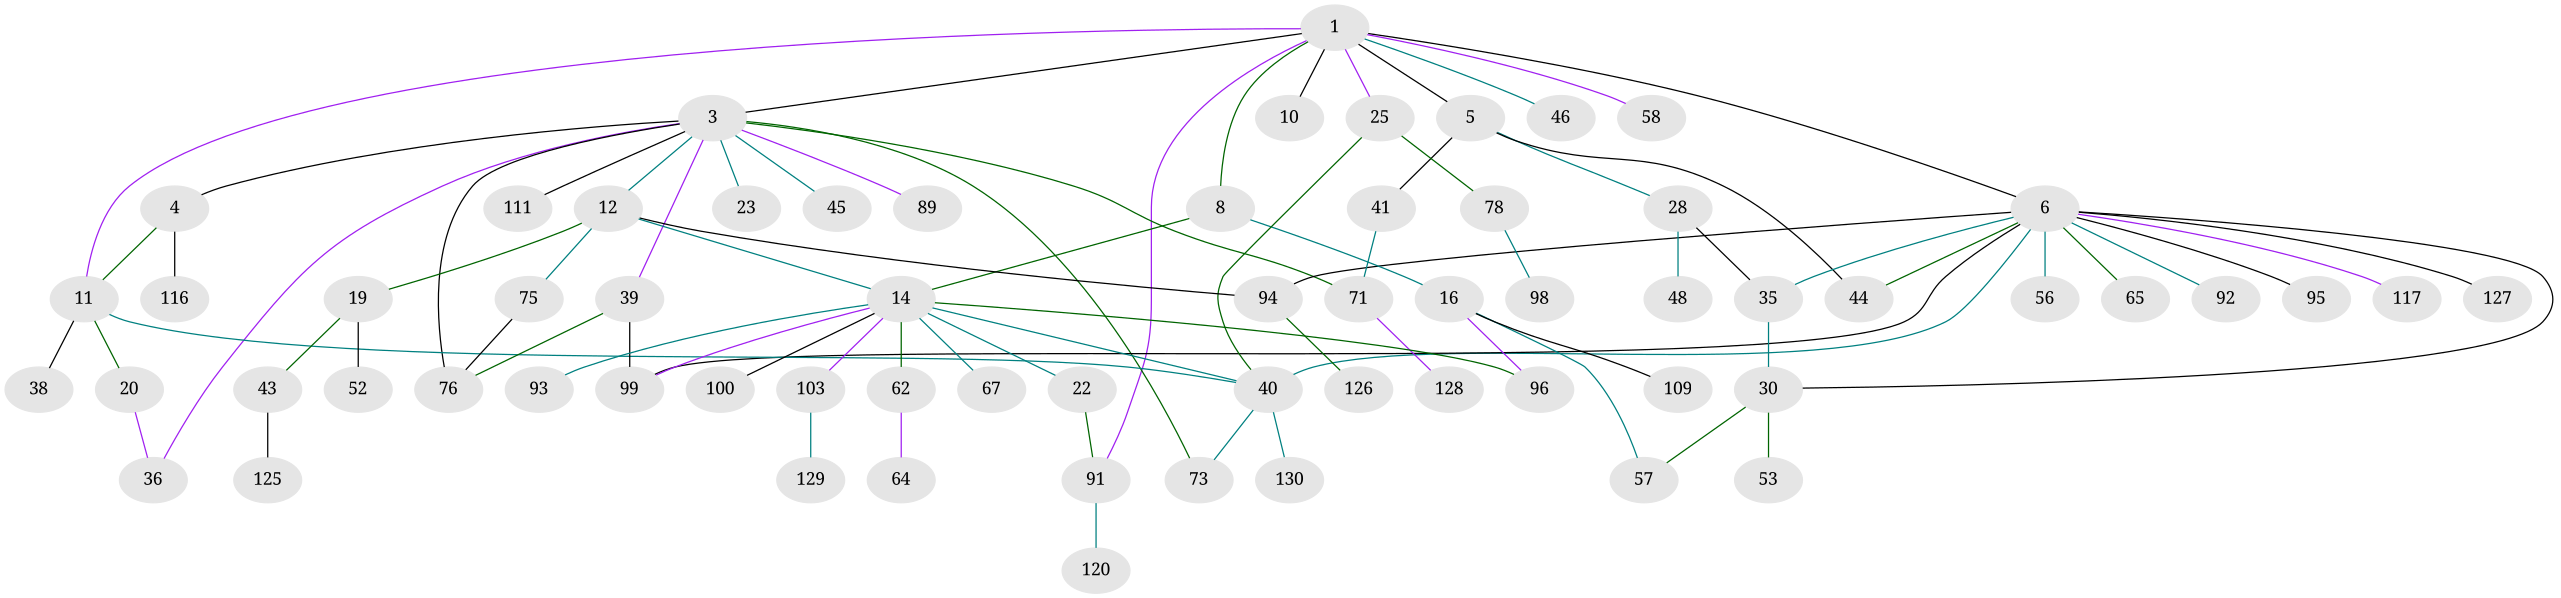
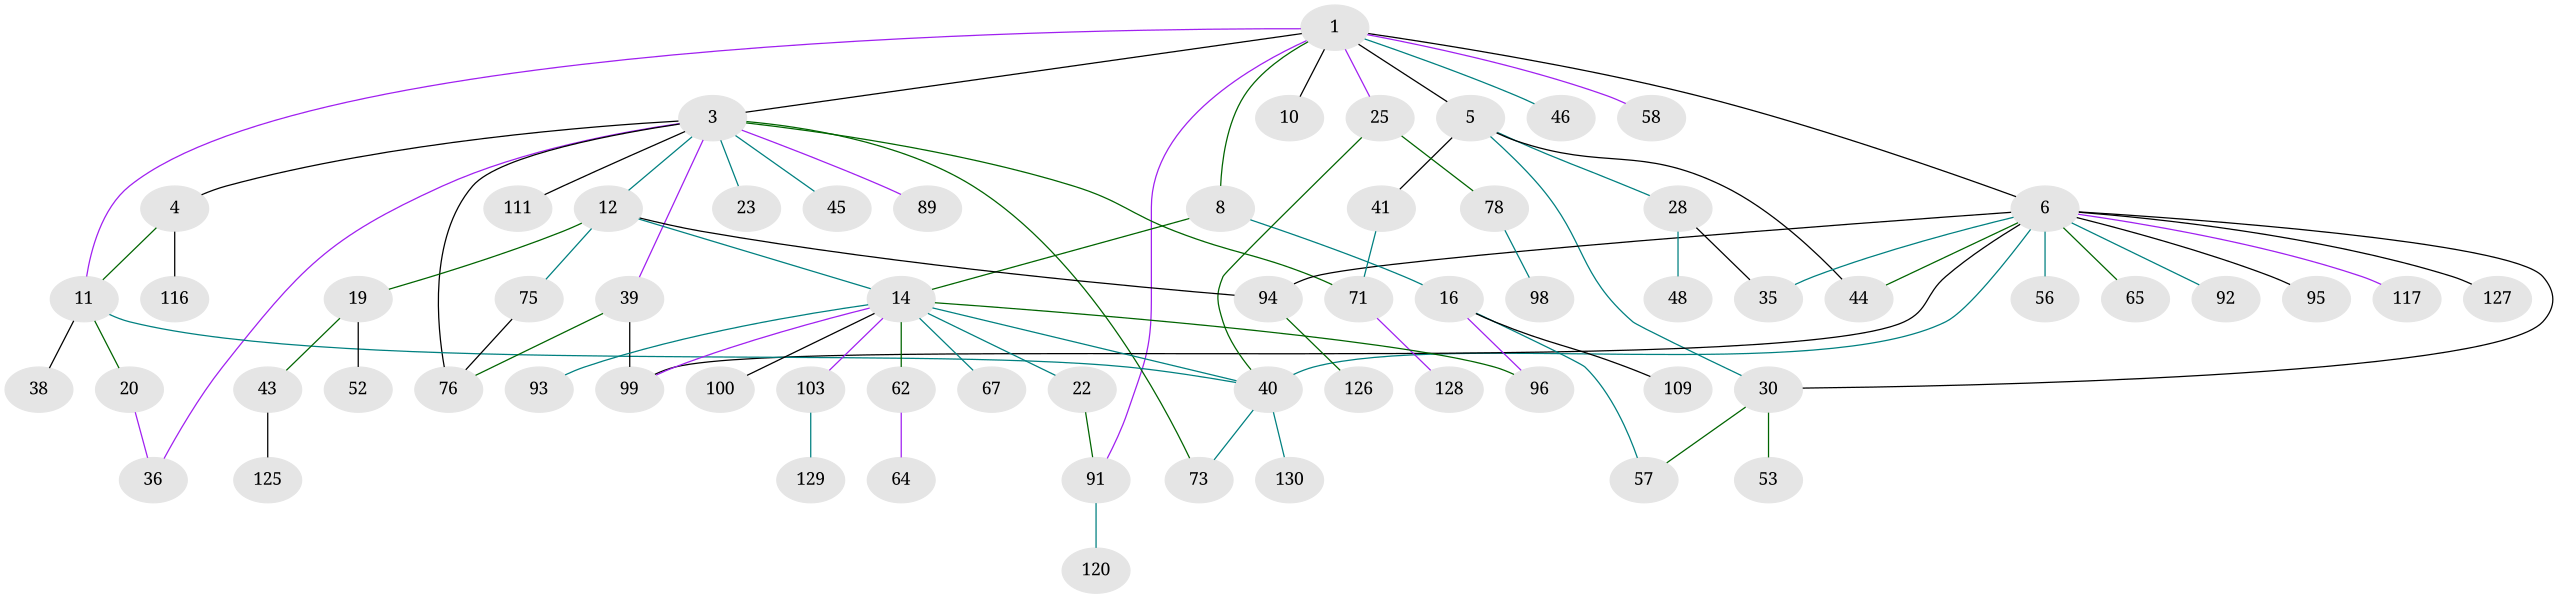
edge "35" -- "30": now "5" -- "30"
